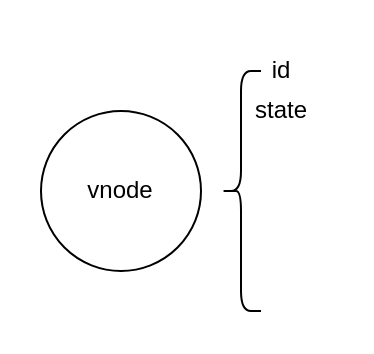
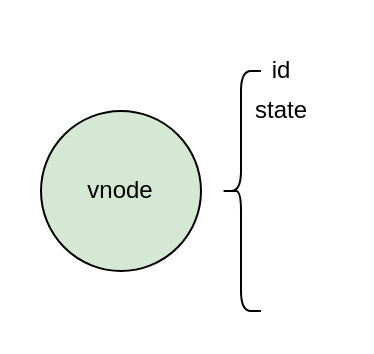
node "vnode": fillcolor #ffffff -> #d5e8d4
